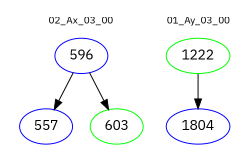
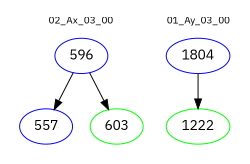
edge "1222" -> "1804": reversed
